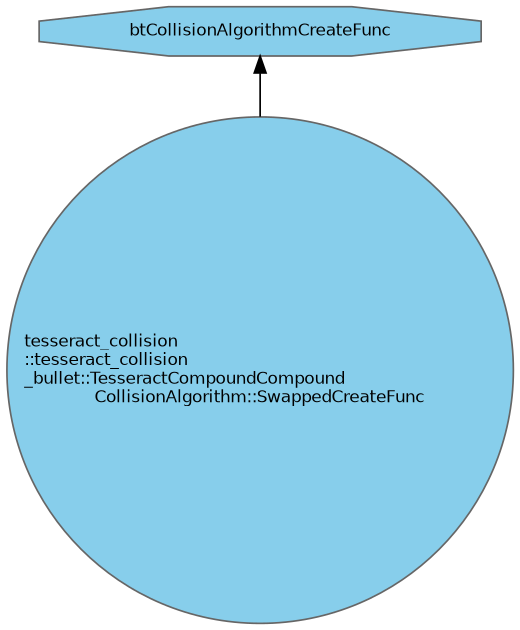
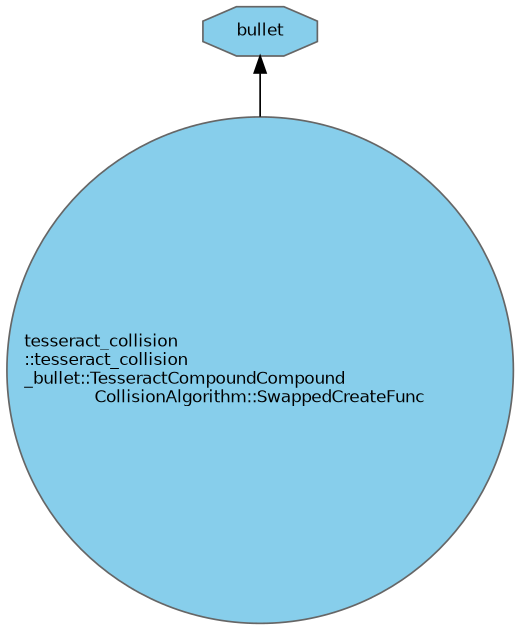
node "btCollisionAlgorithmCreateFunc": label "btCollisionAlgorithmCreateFunc" -> "bullet"
